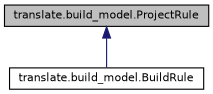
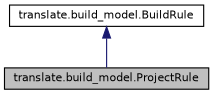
edge "translate.build_model.BuildRule" -> "translate.build_model.ProjectRule": reversed
